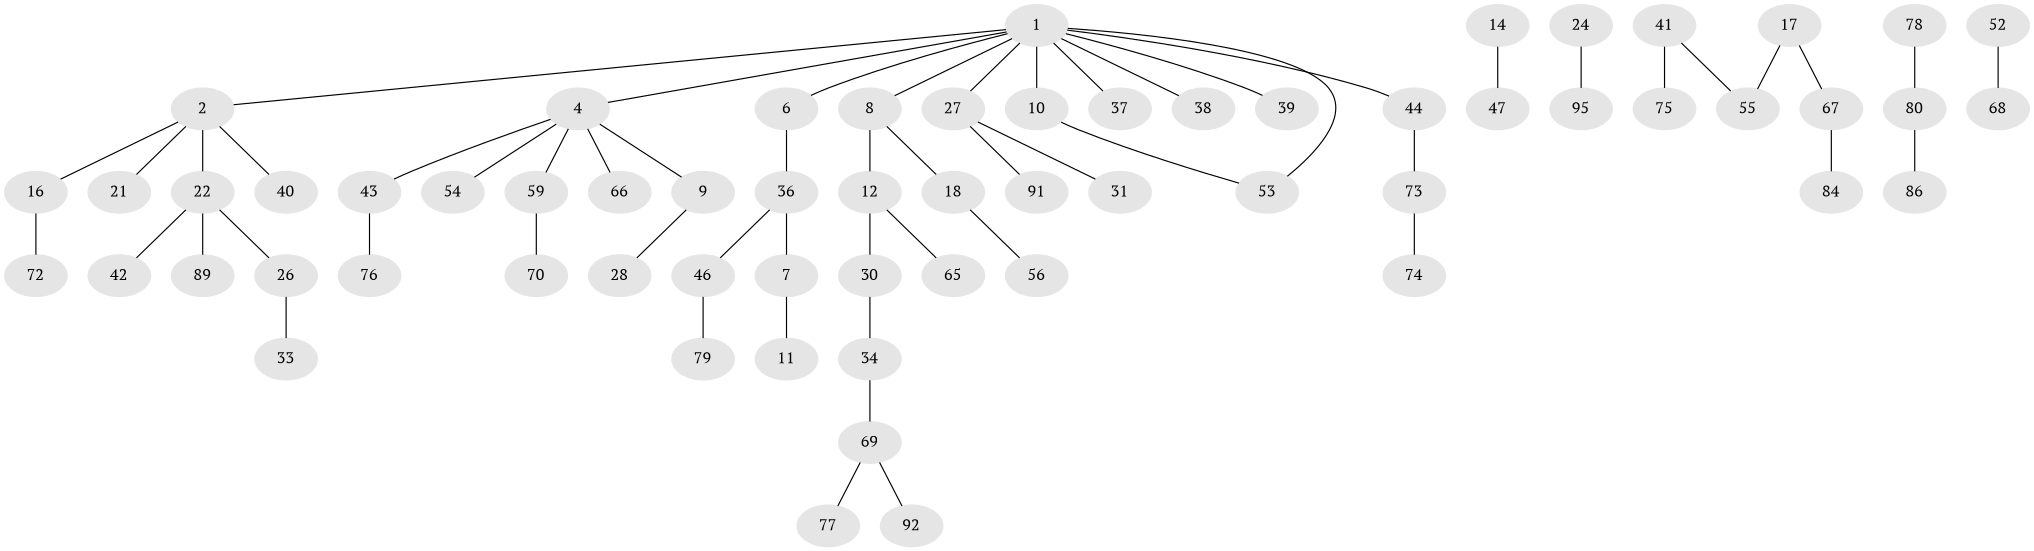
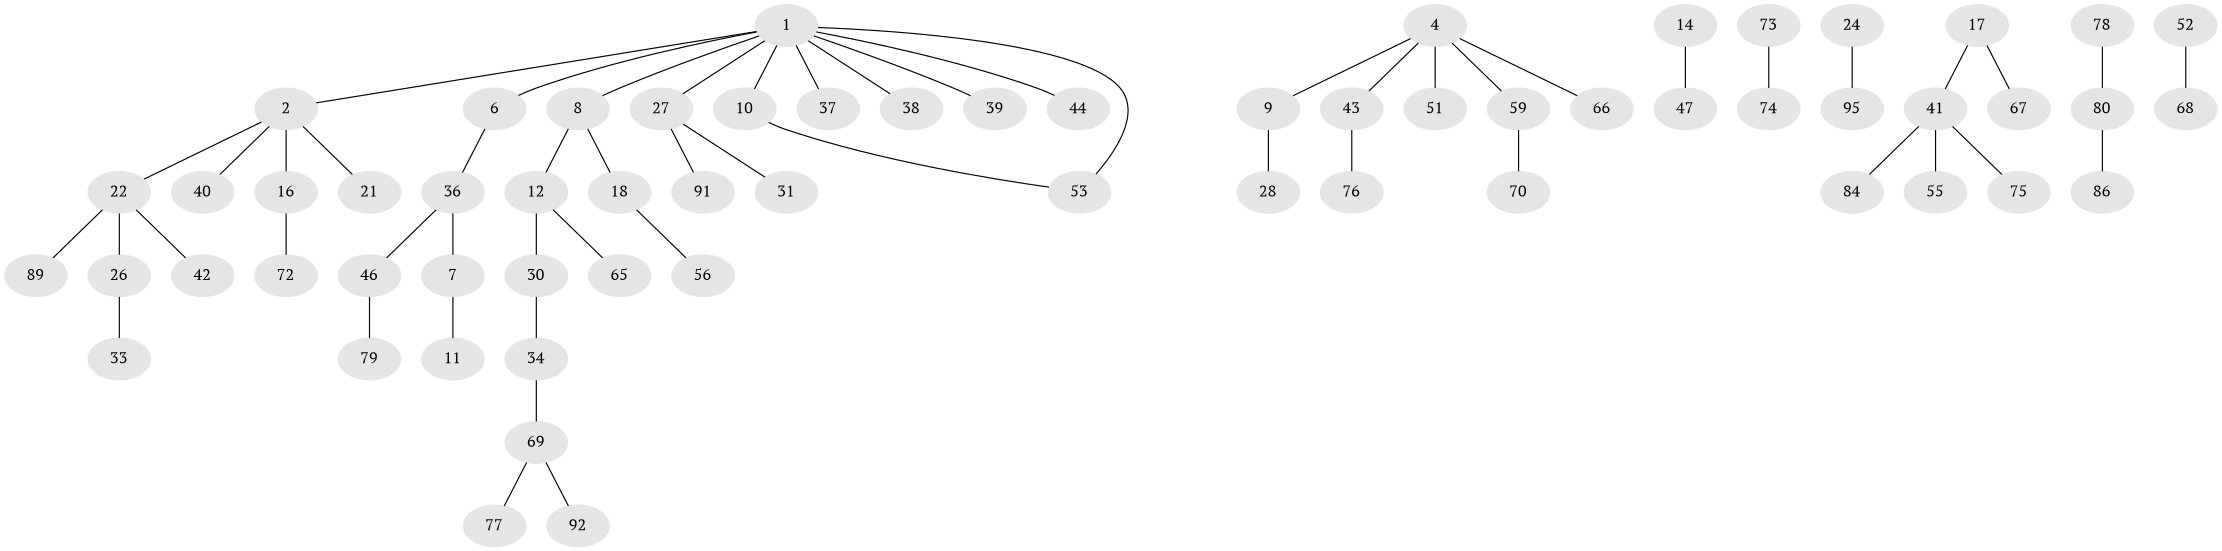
edge "1" -- "4": removed
edge "17" -- "55": now "17" -- "41"
edge "44" -- "73": removed
edge "67" -- "84": now "41" -- "84"
node "54": label "54" -> "51"
